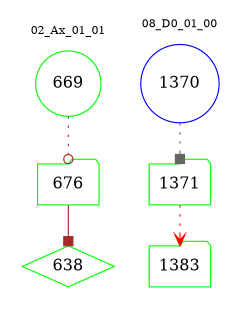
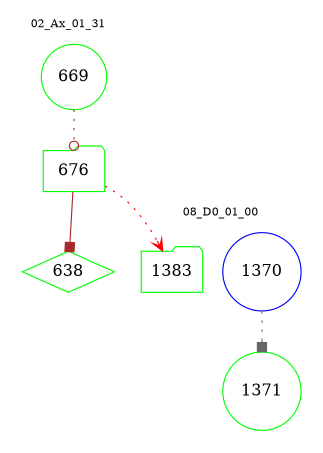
cluster "02_Ax_01_01": label "02_Ax_01_01" -> "02_Ax_01_31"
node "1371": shape folder -> circle
edge "1371" -> "1383": now "676" -> "1383"
